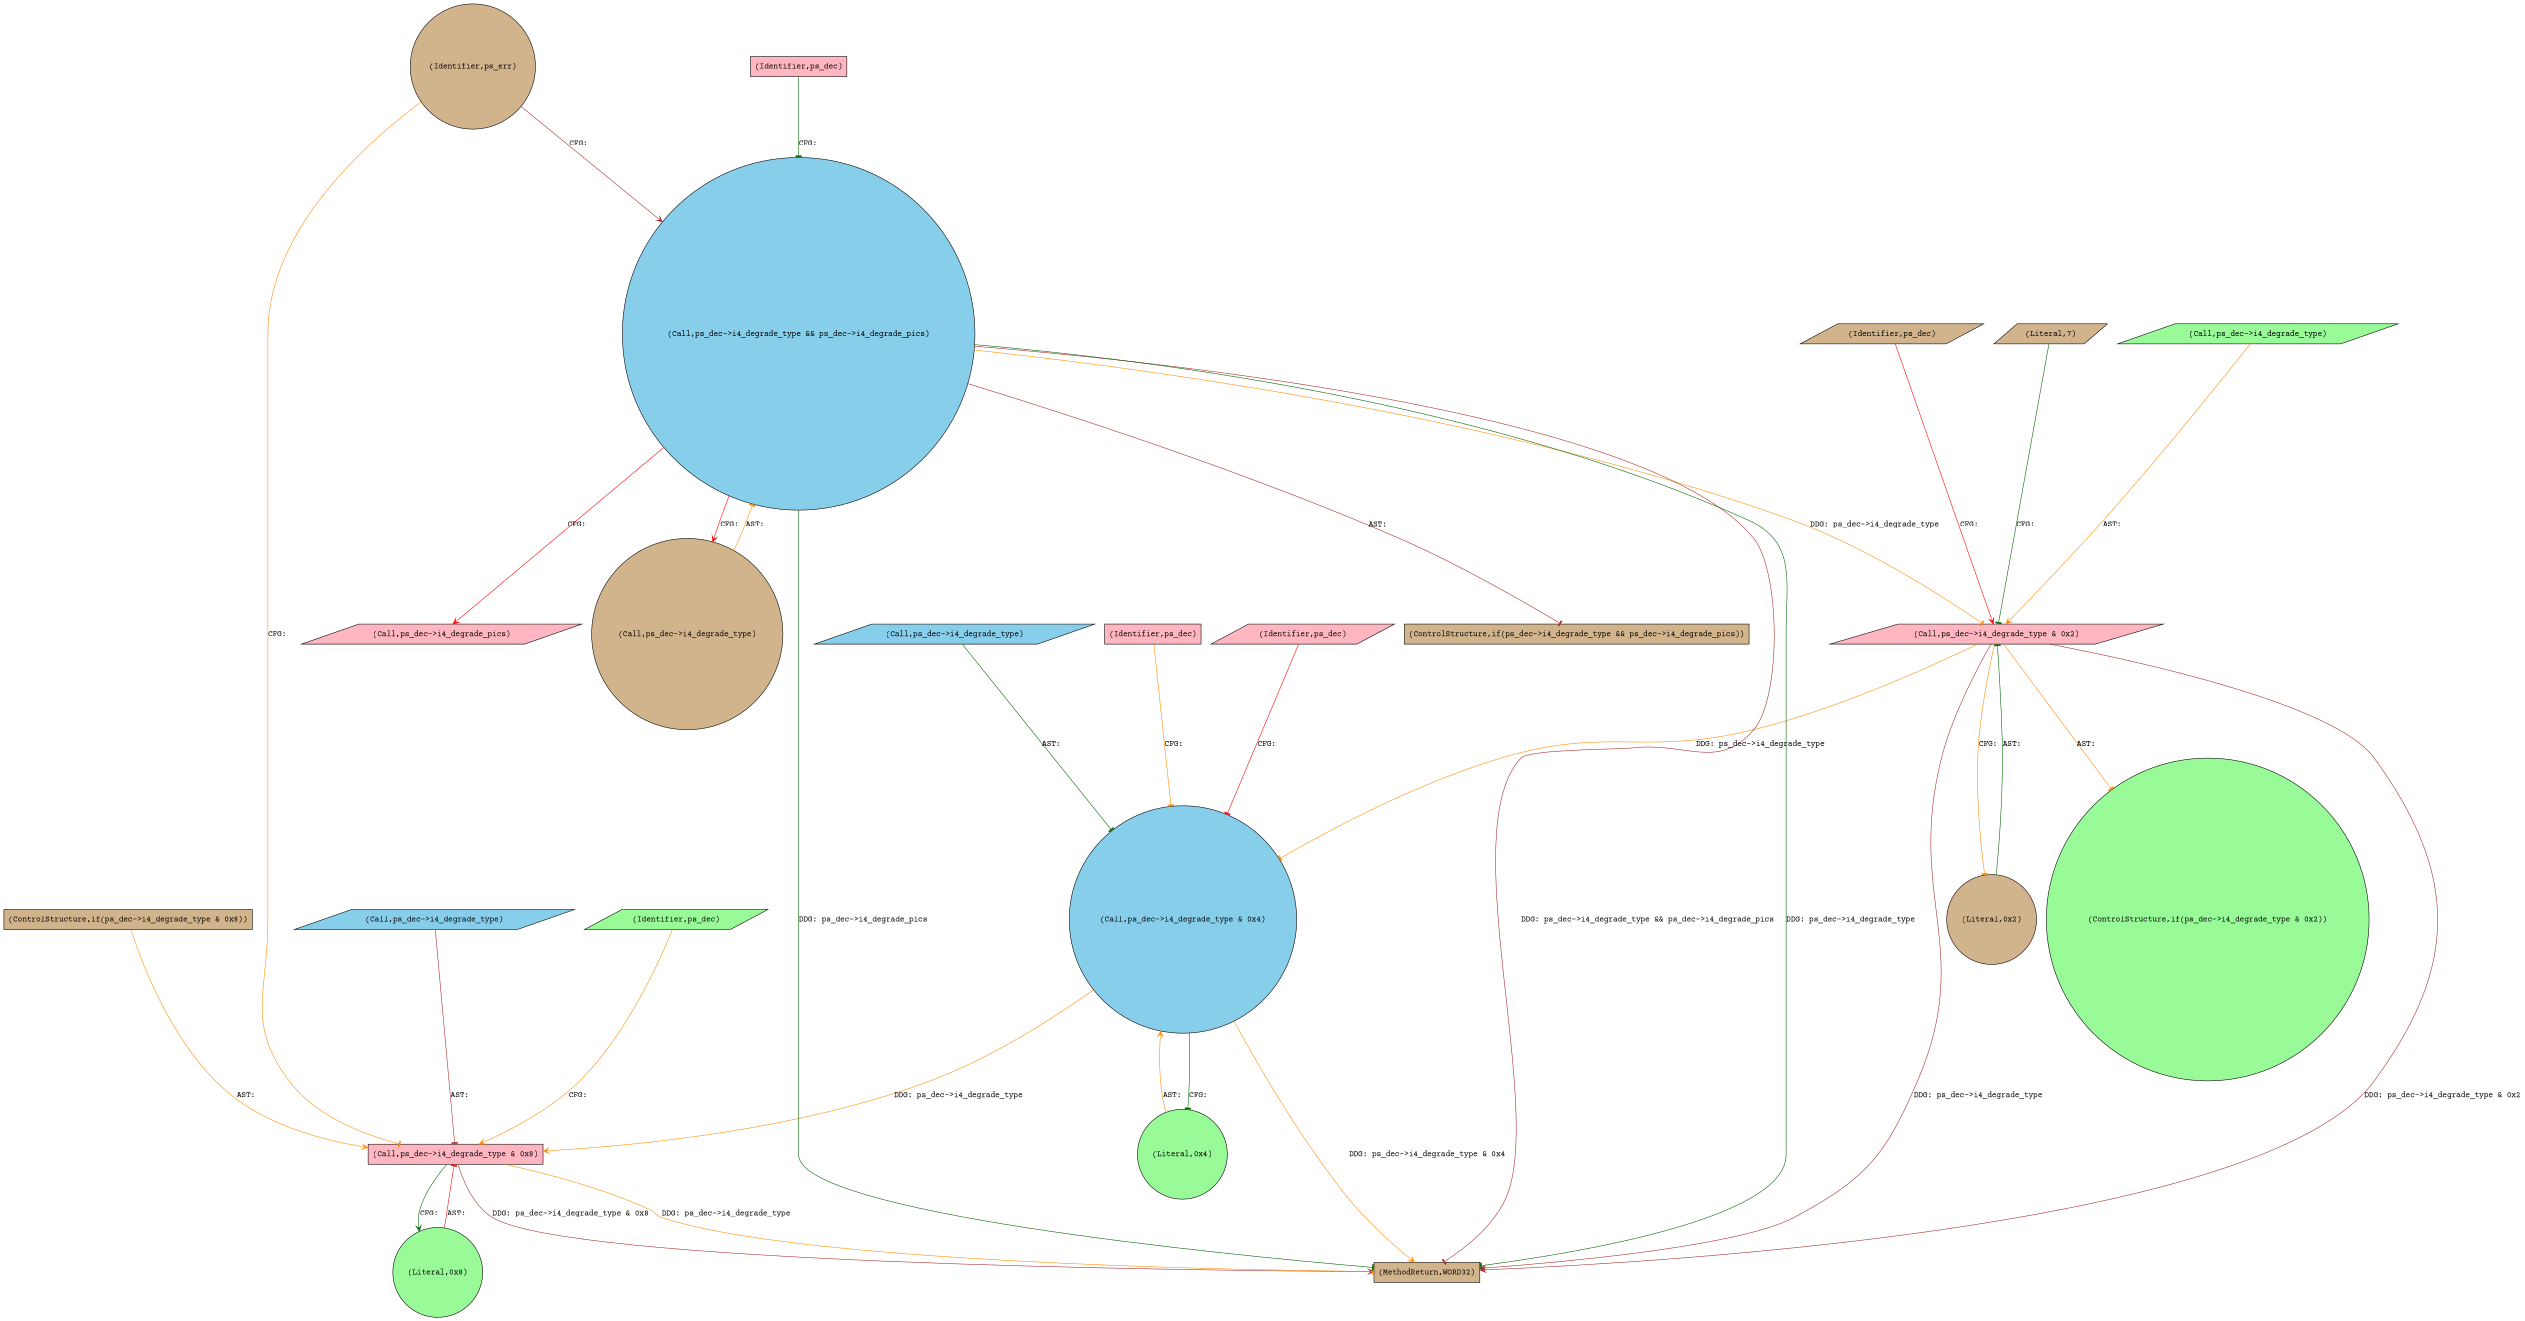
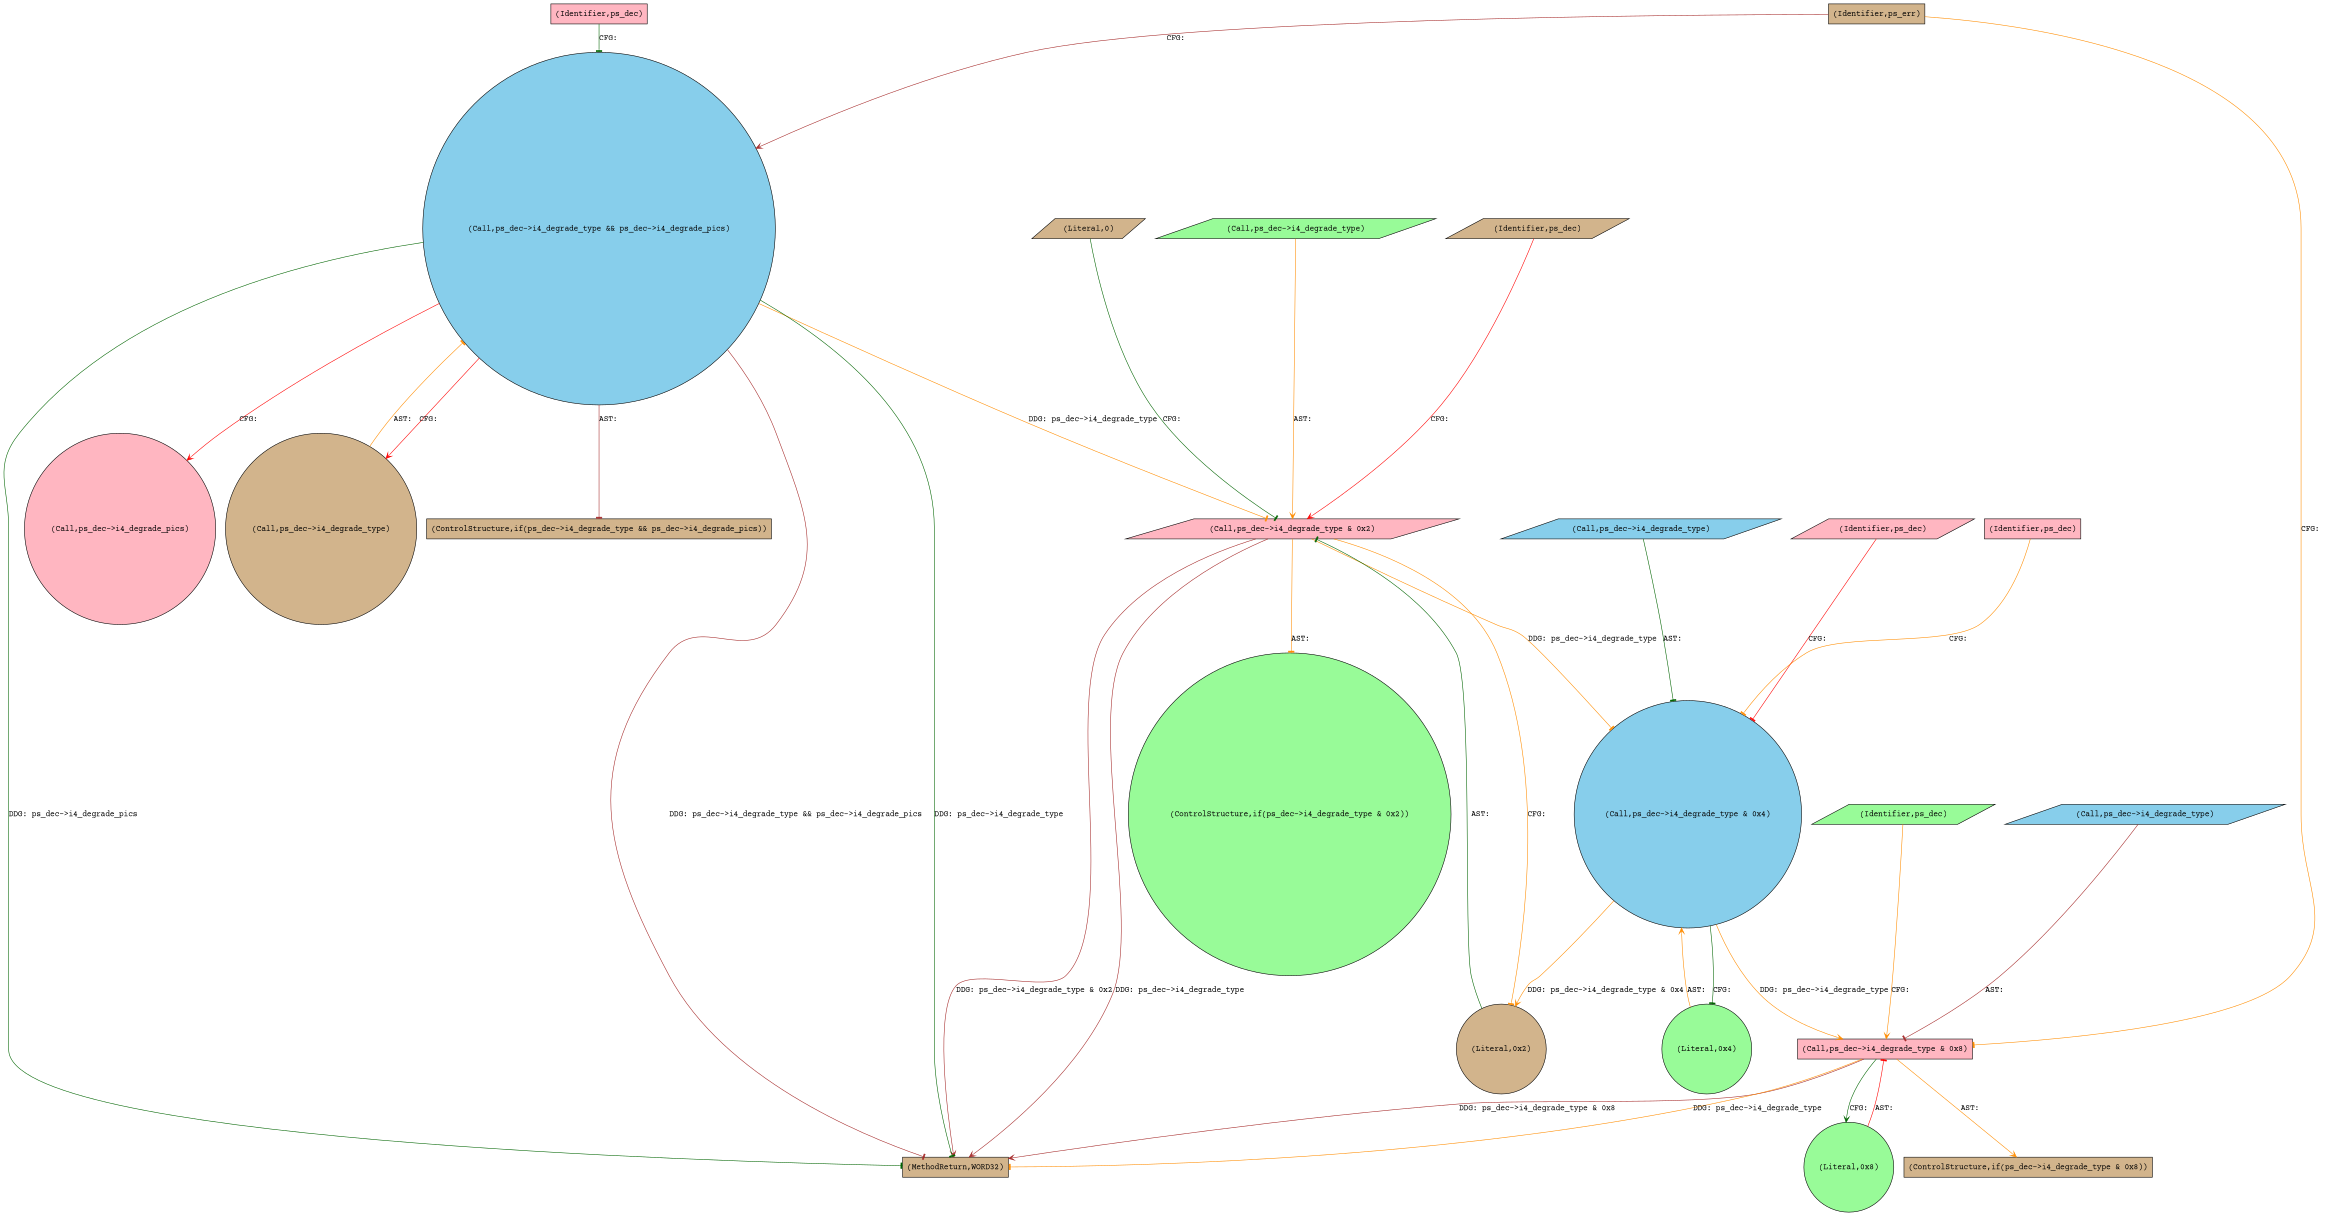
node "(Identifier,ps_err)": shape circle -> box
node "(Literal,7)": label "(Literal,7)" -> "(Literal,0)"
node "(Call,ps_dec->i4_degrade_pics)": shape parallelogram -> circle
edge "(ControlStructure,if(ps_dec->i4_degrade_type & 0x8))" -> "(Call,ps_dec->i4_degrade_type & 0x8)": reversed
edge "(Call,ps_dec->i4_degrade_type & 0x4)" -> "(MethodReturn,WORD32)": now "(Call,ps_dec->i4_degrade_type & 0x4)" -> "(Literal,0x2)"
